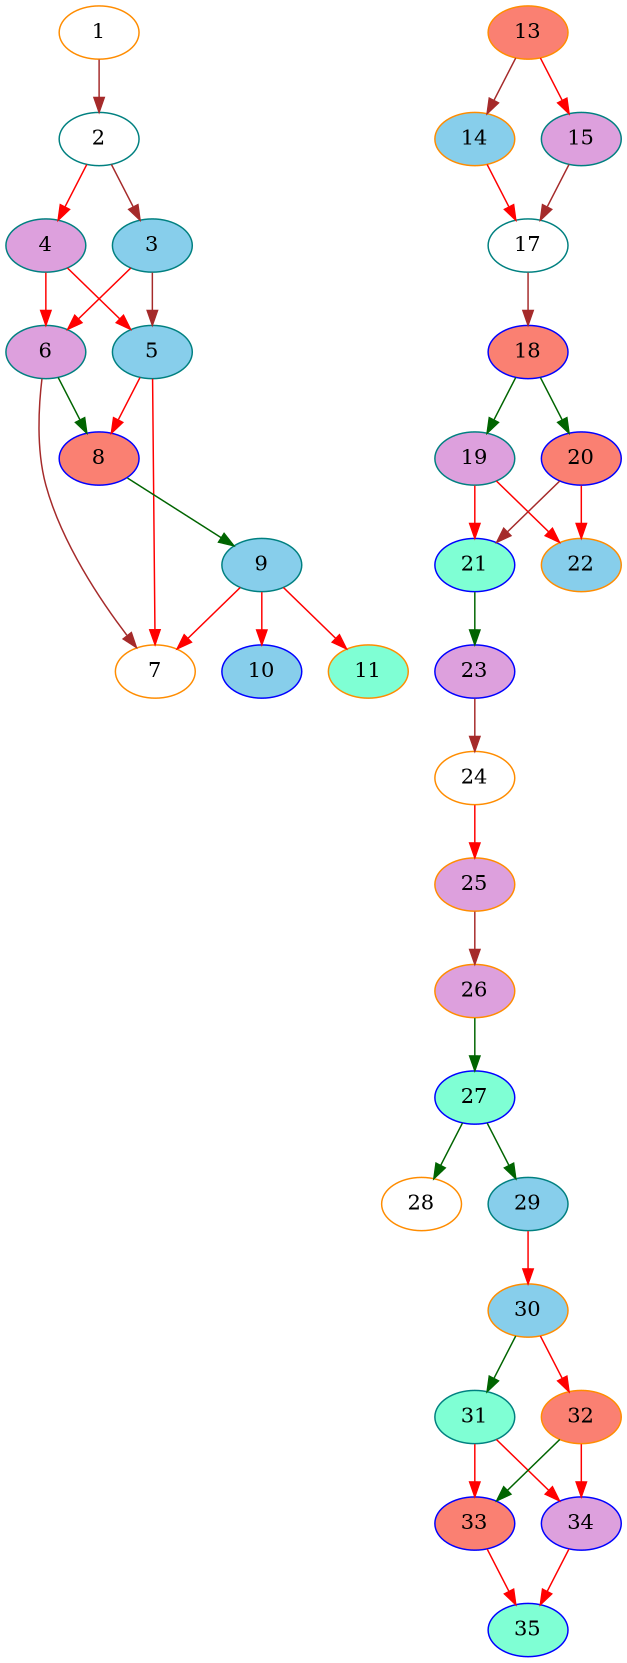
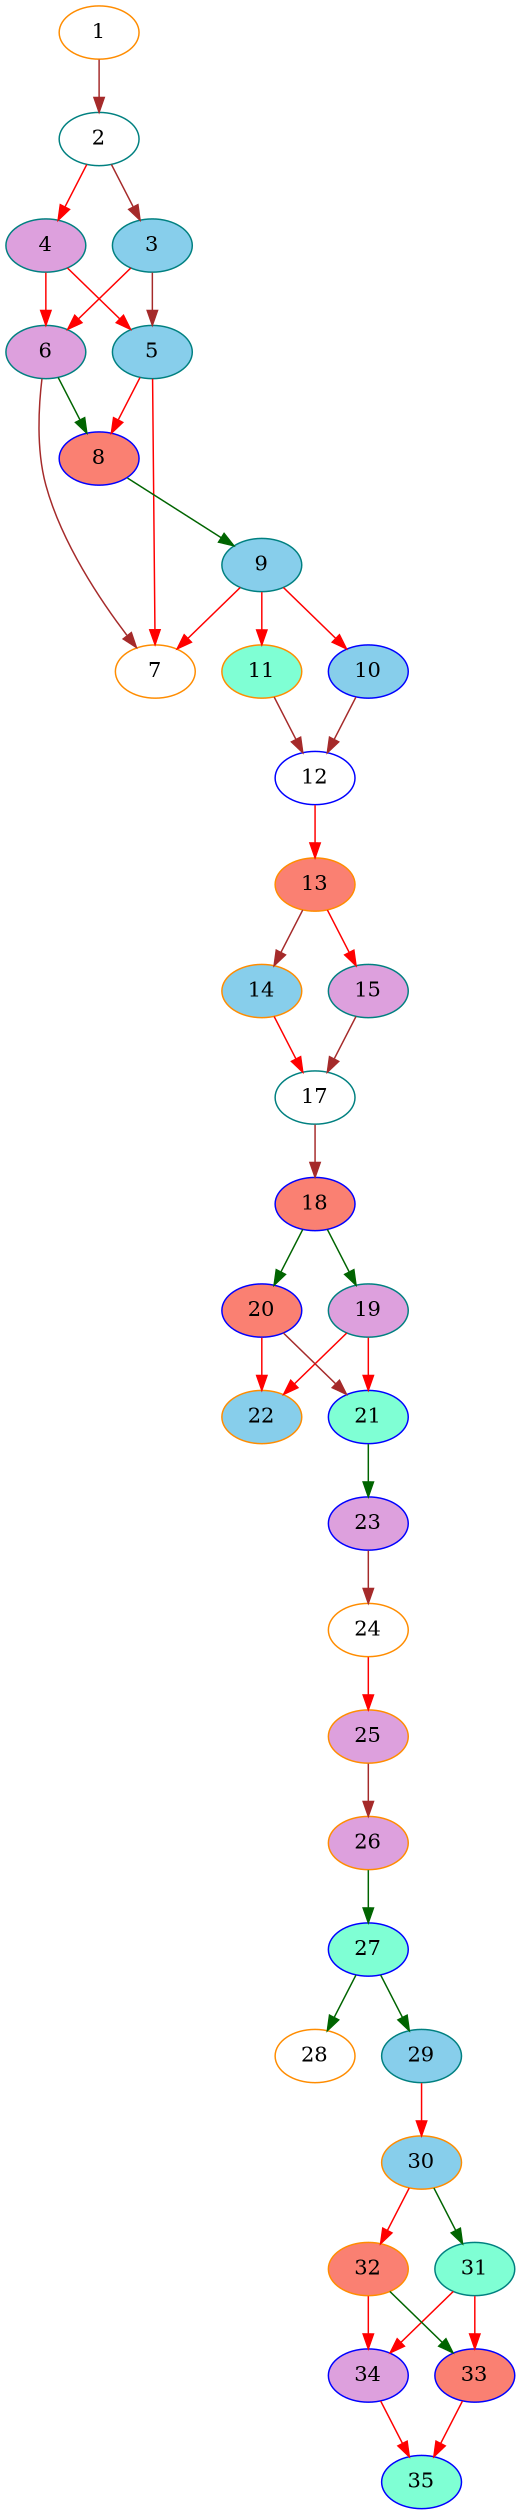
node "12": added
